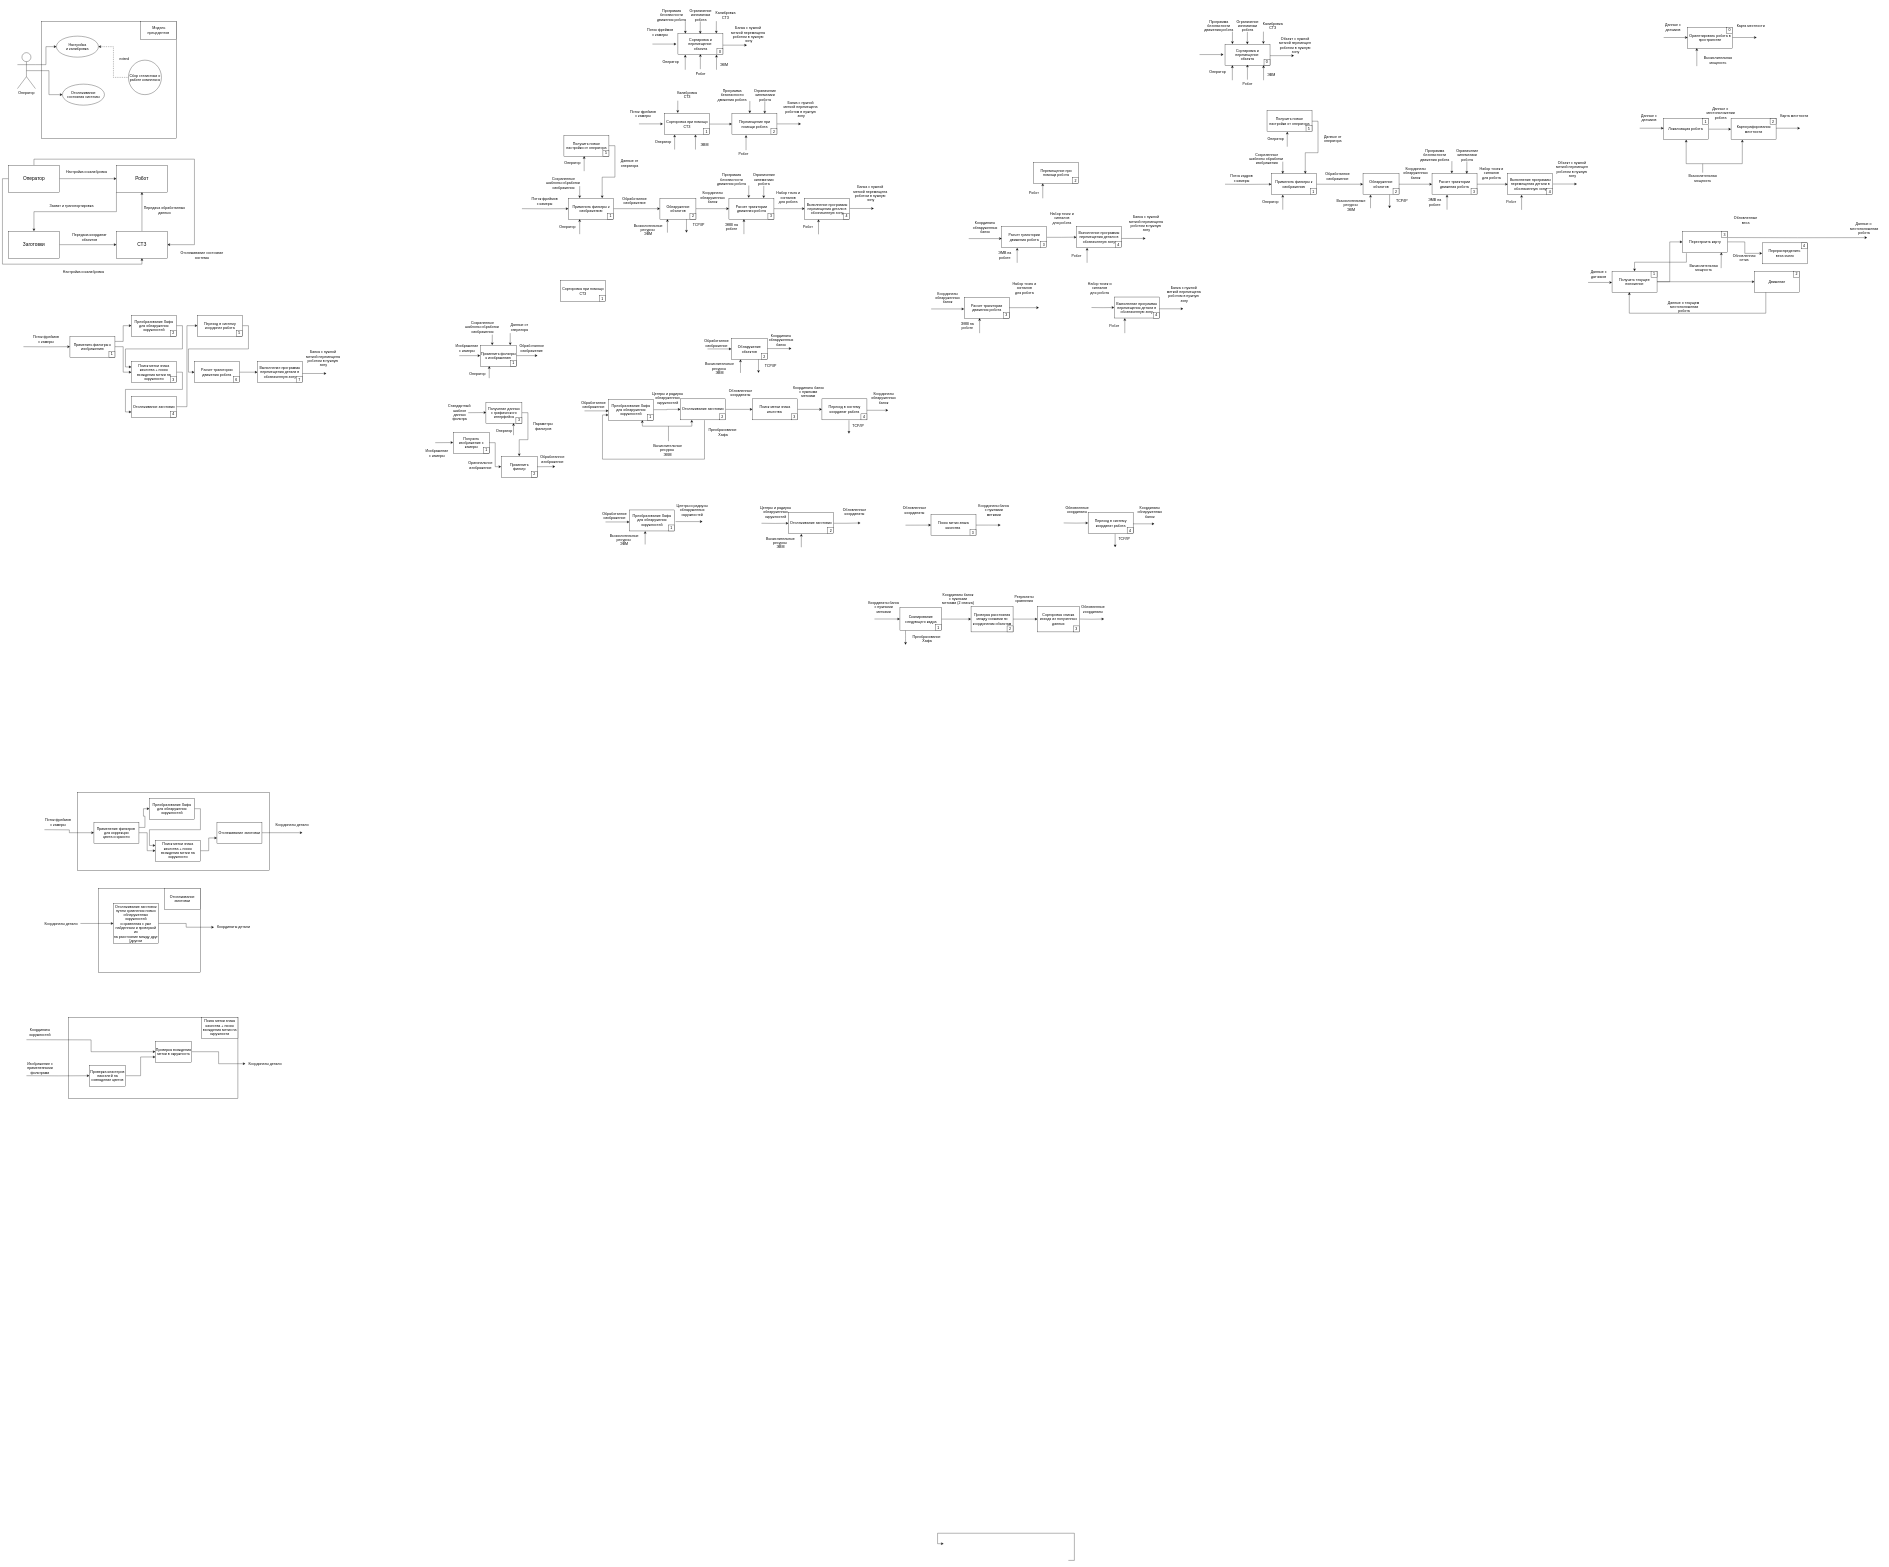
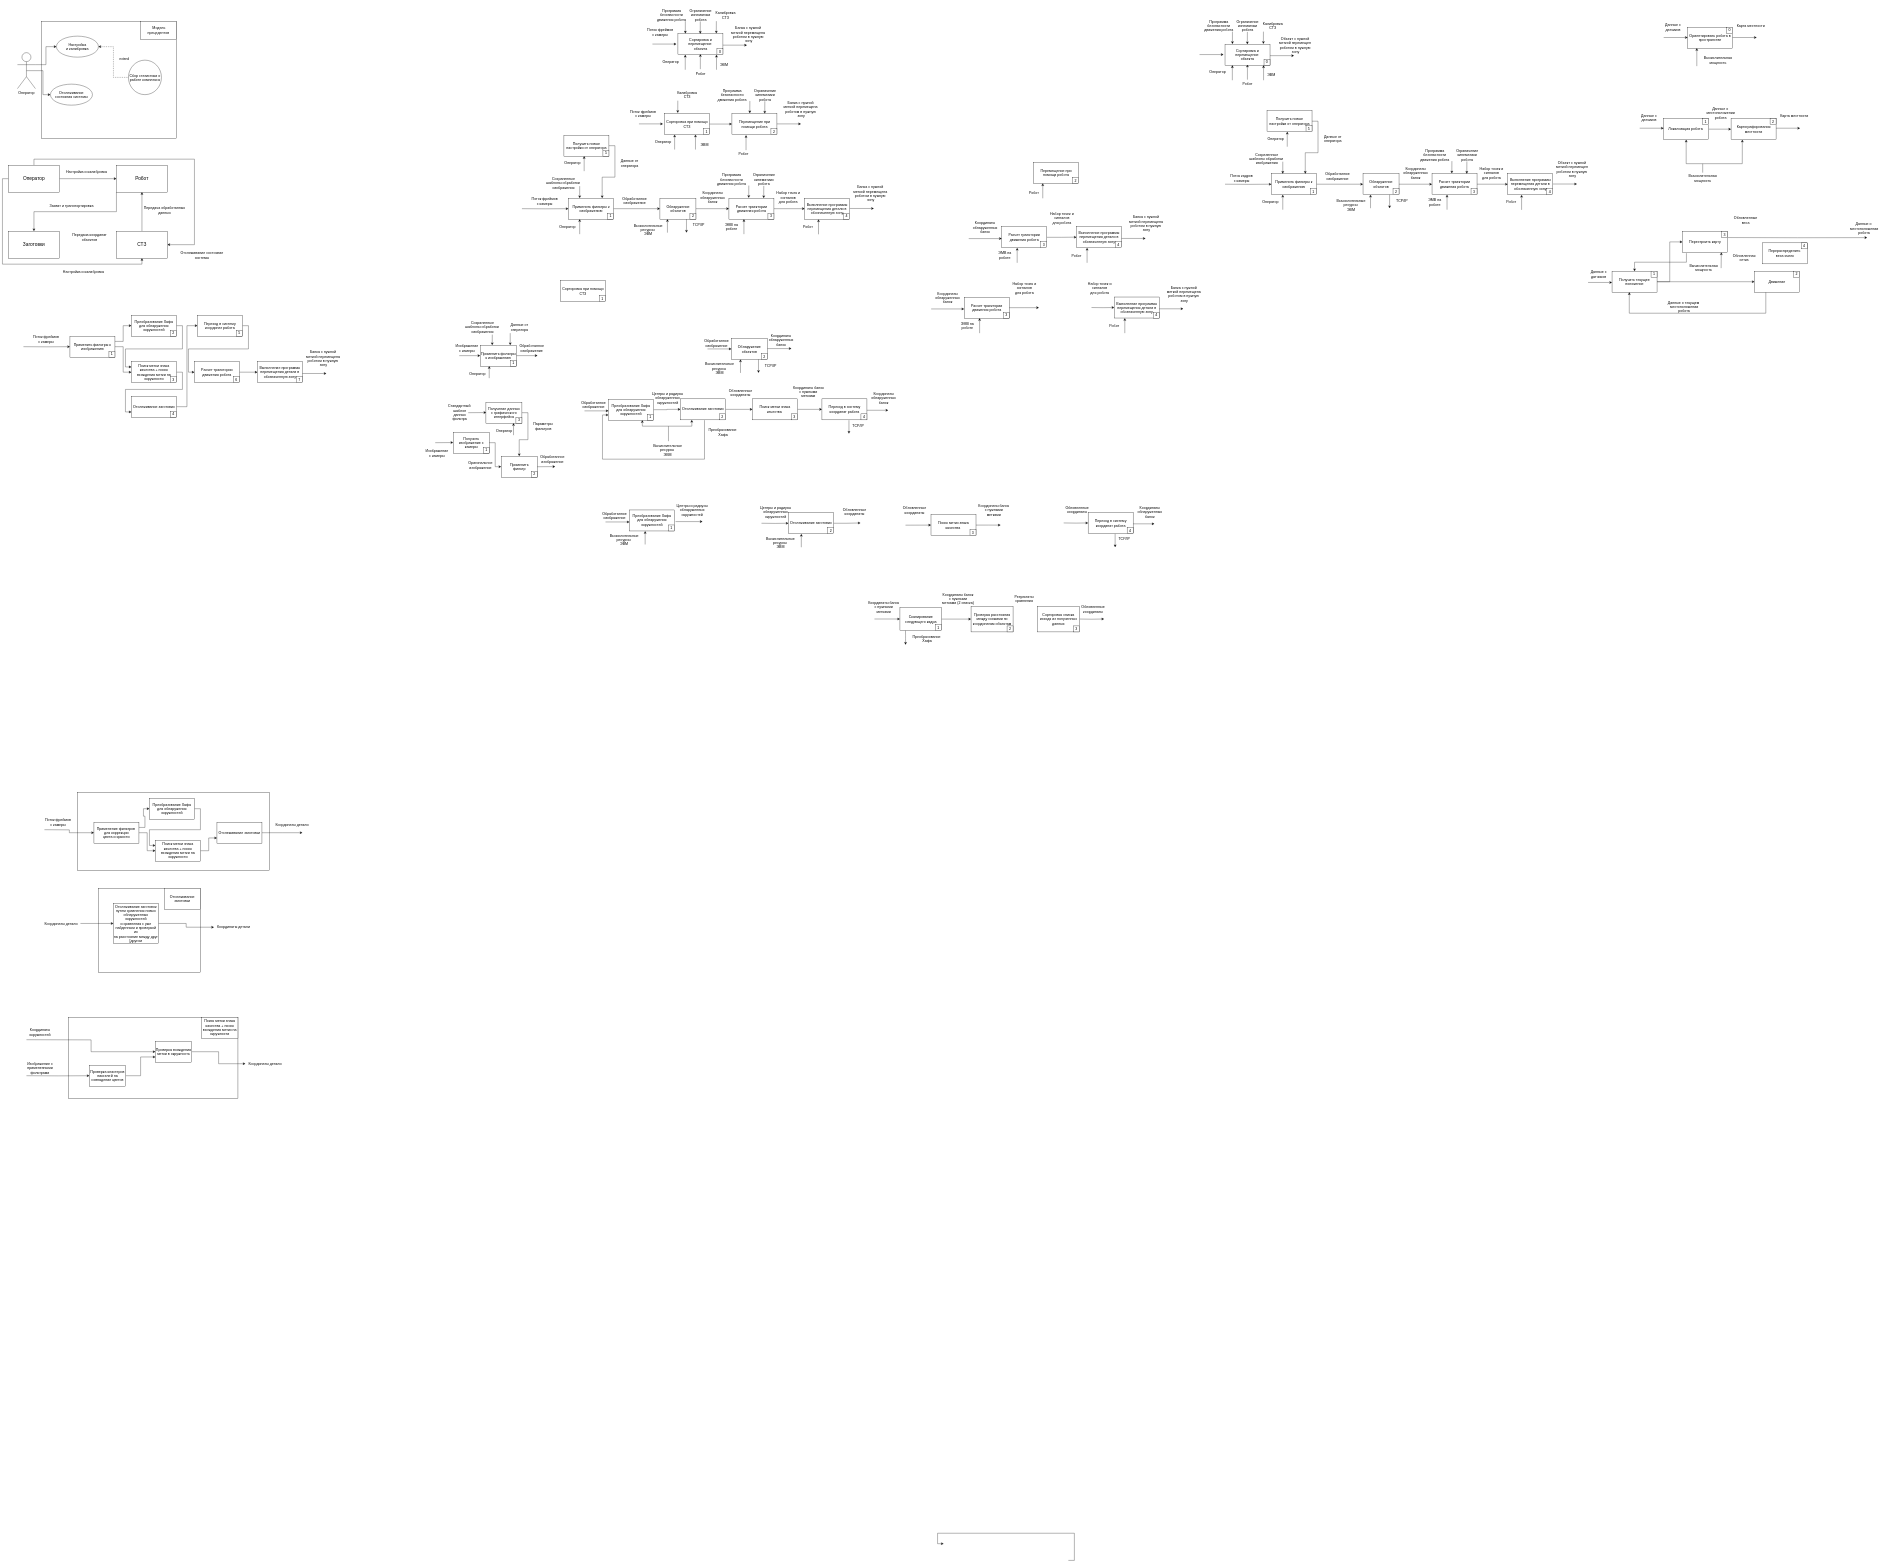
node "Отслеживание состояния системы": moved (83, 95) -> (71, 95)
edge "Заготовки" -> "СТЗ": removed
edge "Перестроить карту" -> "Перераспределить веса ячеек": removed
edge "Проверка расстояния между схожими по координатам объектам" -> "Сортировка списка исходя из полученных данных": removed
